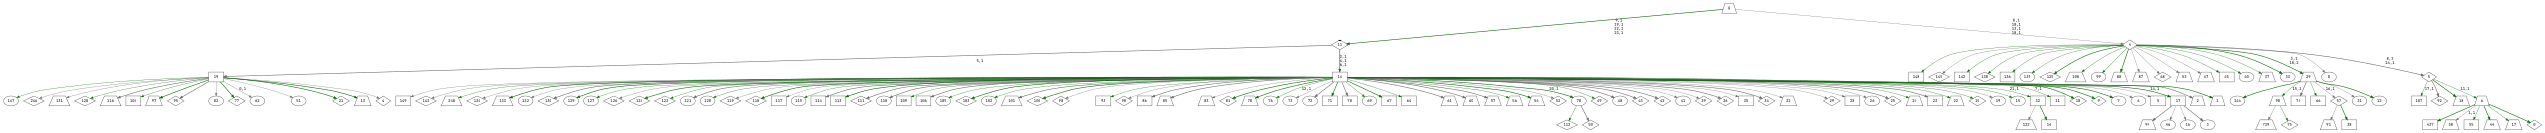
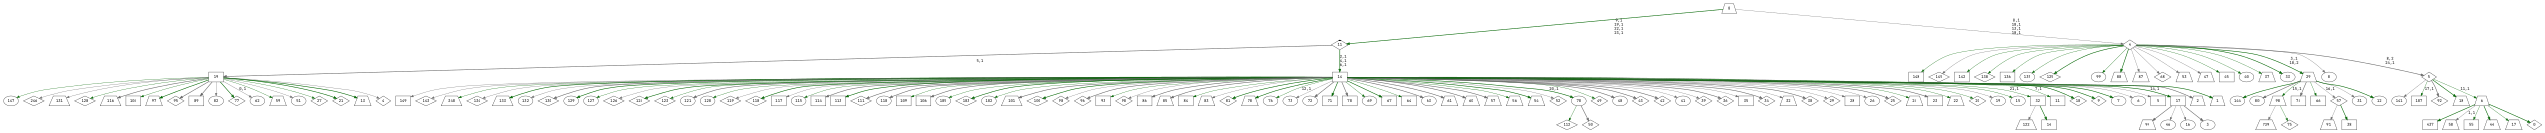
node "108": removed
node "89": added
node "59": added
node "27": added
node "96": added
node "84": added
node "63": added
node "30": added
node "80": added
node "141": added
